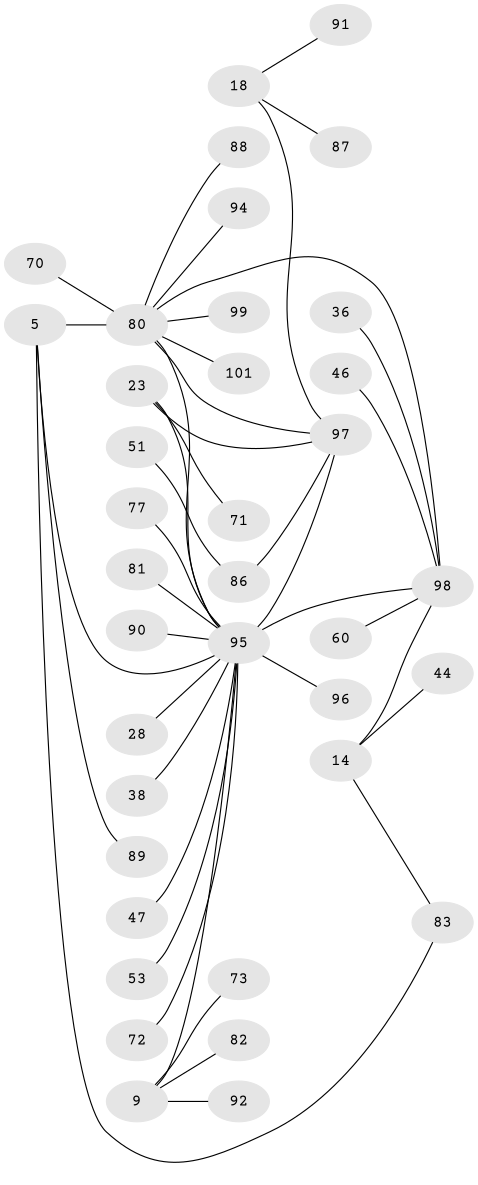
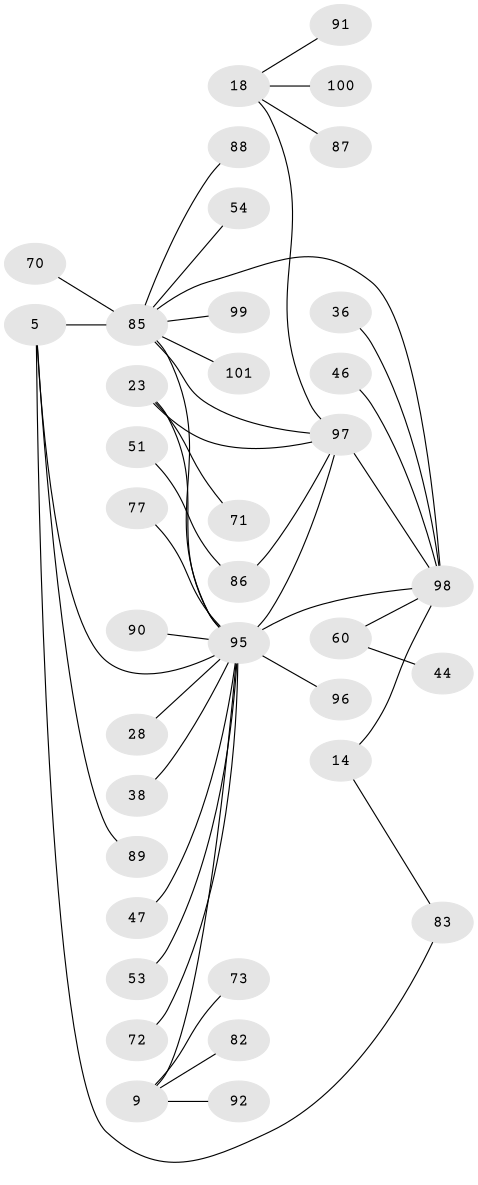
node "100": added
node "94": label "94" -> "54"
node "80": label "80" -> "85"
edge "97" -- "98": added
node "81": removed
edge "44" -- "14": now "44" -- "60"
